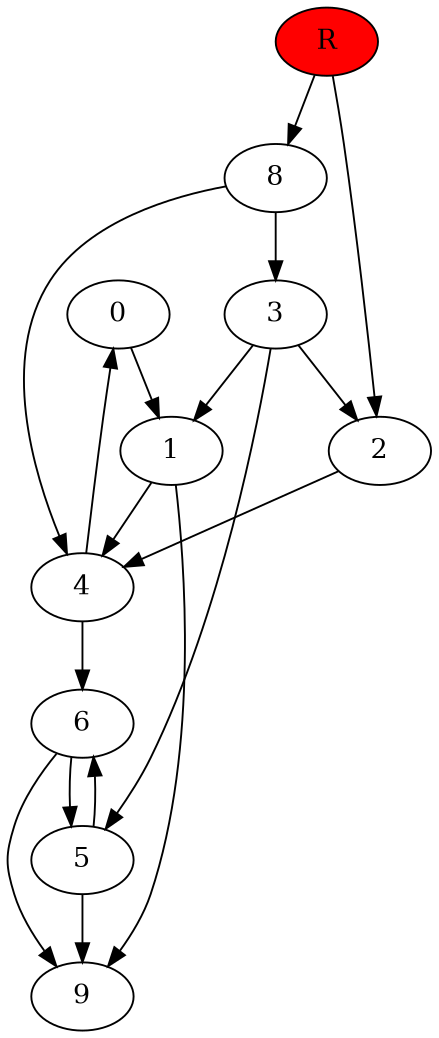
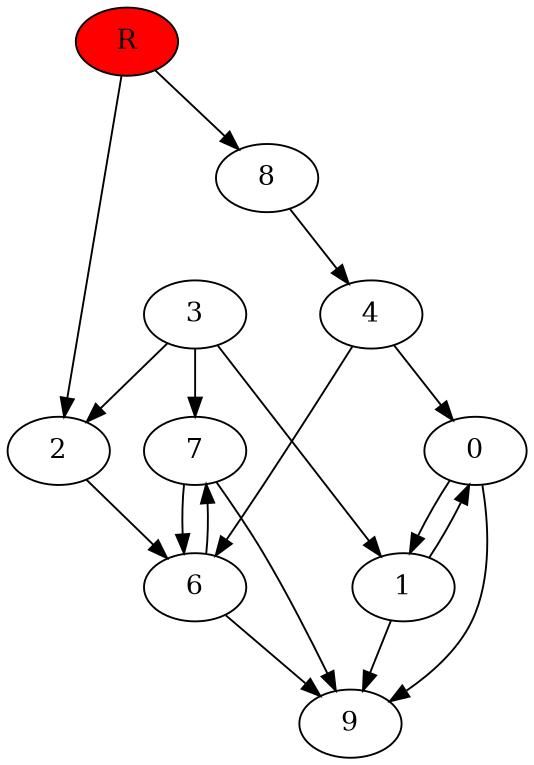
edge "8" -> "3": removed
edge "1" -> "4": now "1" -> "0"
edge "2" -> "4": now "2" -> "6"
edge "0" -> "9": added
node "5": label "5" -> "7"
